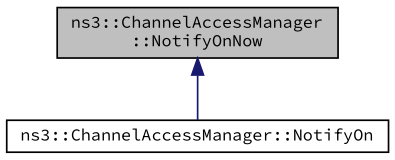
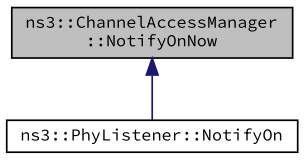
node "ns3::ChannelAccessManager::NotifyOn": label "ns3::ChannelAccessManager::NotifyOn" -> "ns3::PhyListener::NotifyOn"
